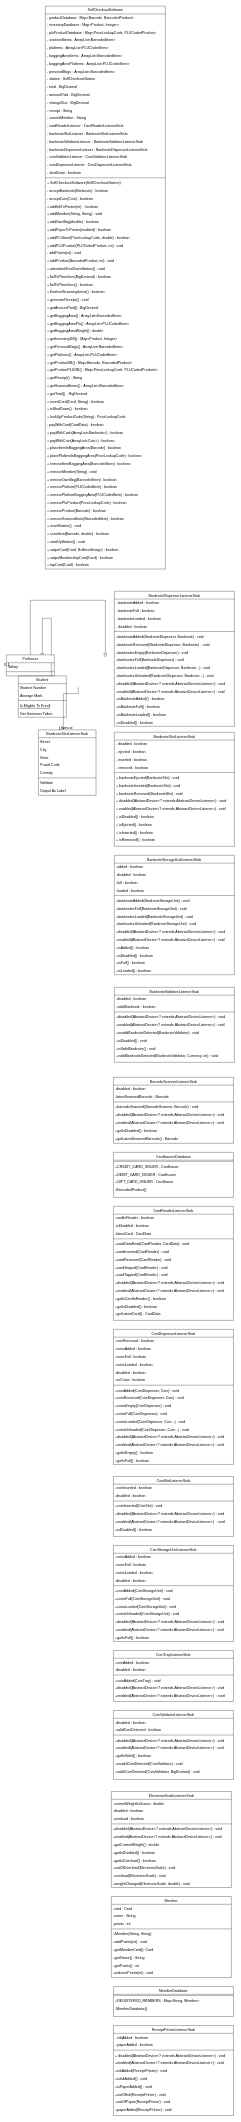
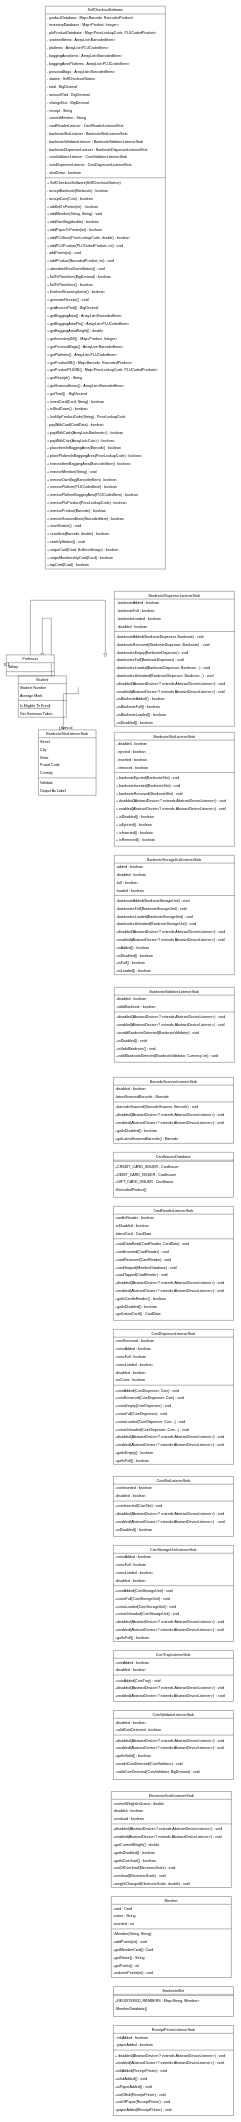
node "+ addPaperToPrinter(enabled) : boolean": label "+ addPaperToPrinter(enabled) : boolean" -> "+ addPaperToPrinter(int) : boolean"
node "+cardSwiped(CardReader) : void": label "+cardSwiped(CardReader) : void" -> "+cardSwiped(MemberDatabase) : void"
node "-points : int": label "-points : int" -> "-inserted : int"
node "MemberDatabase": label "MemberDatabase" -> "BanknoteSlot"
